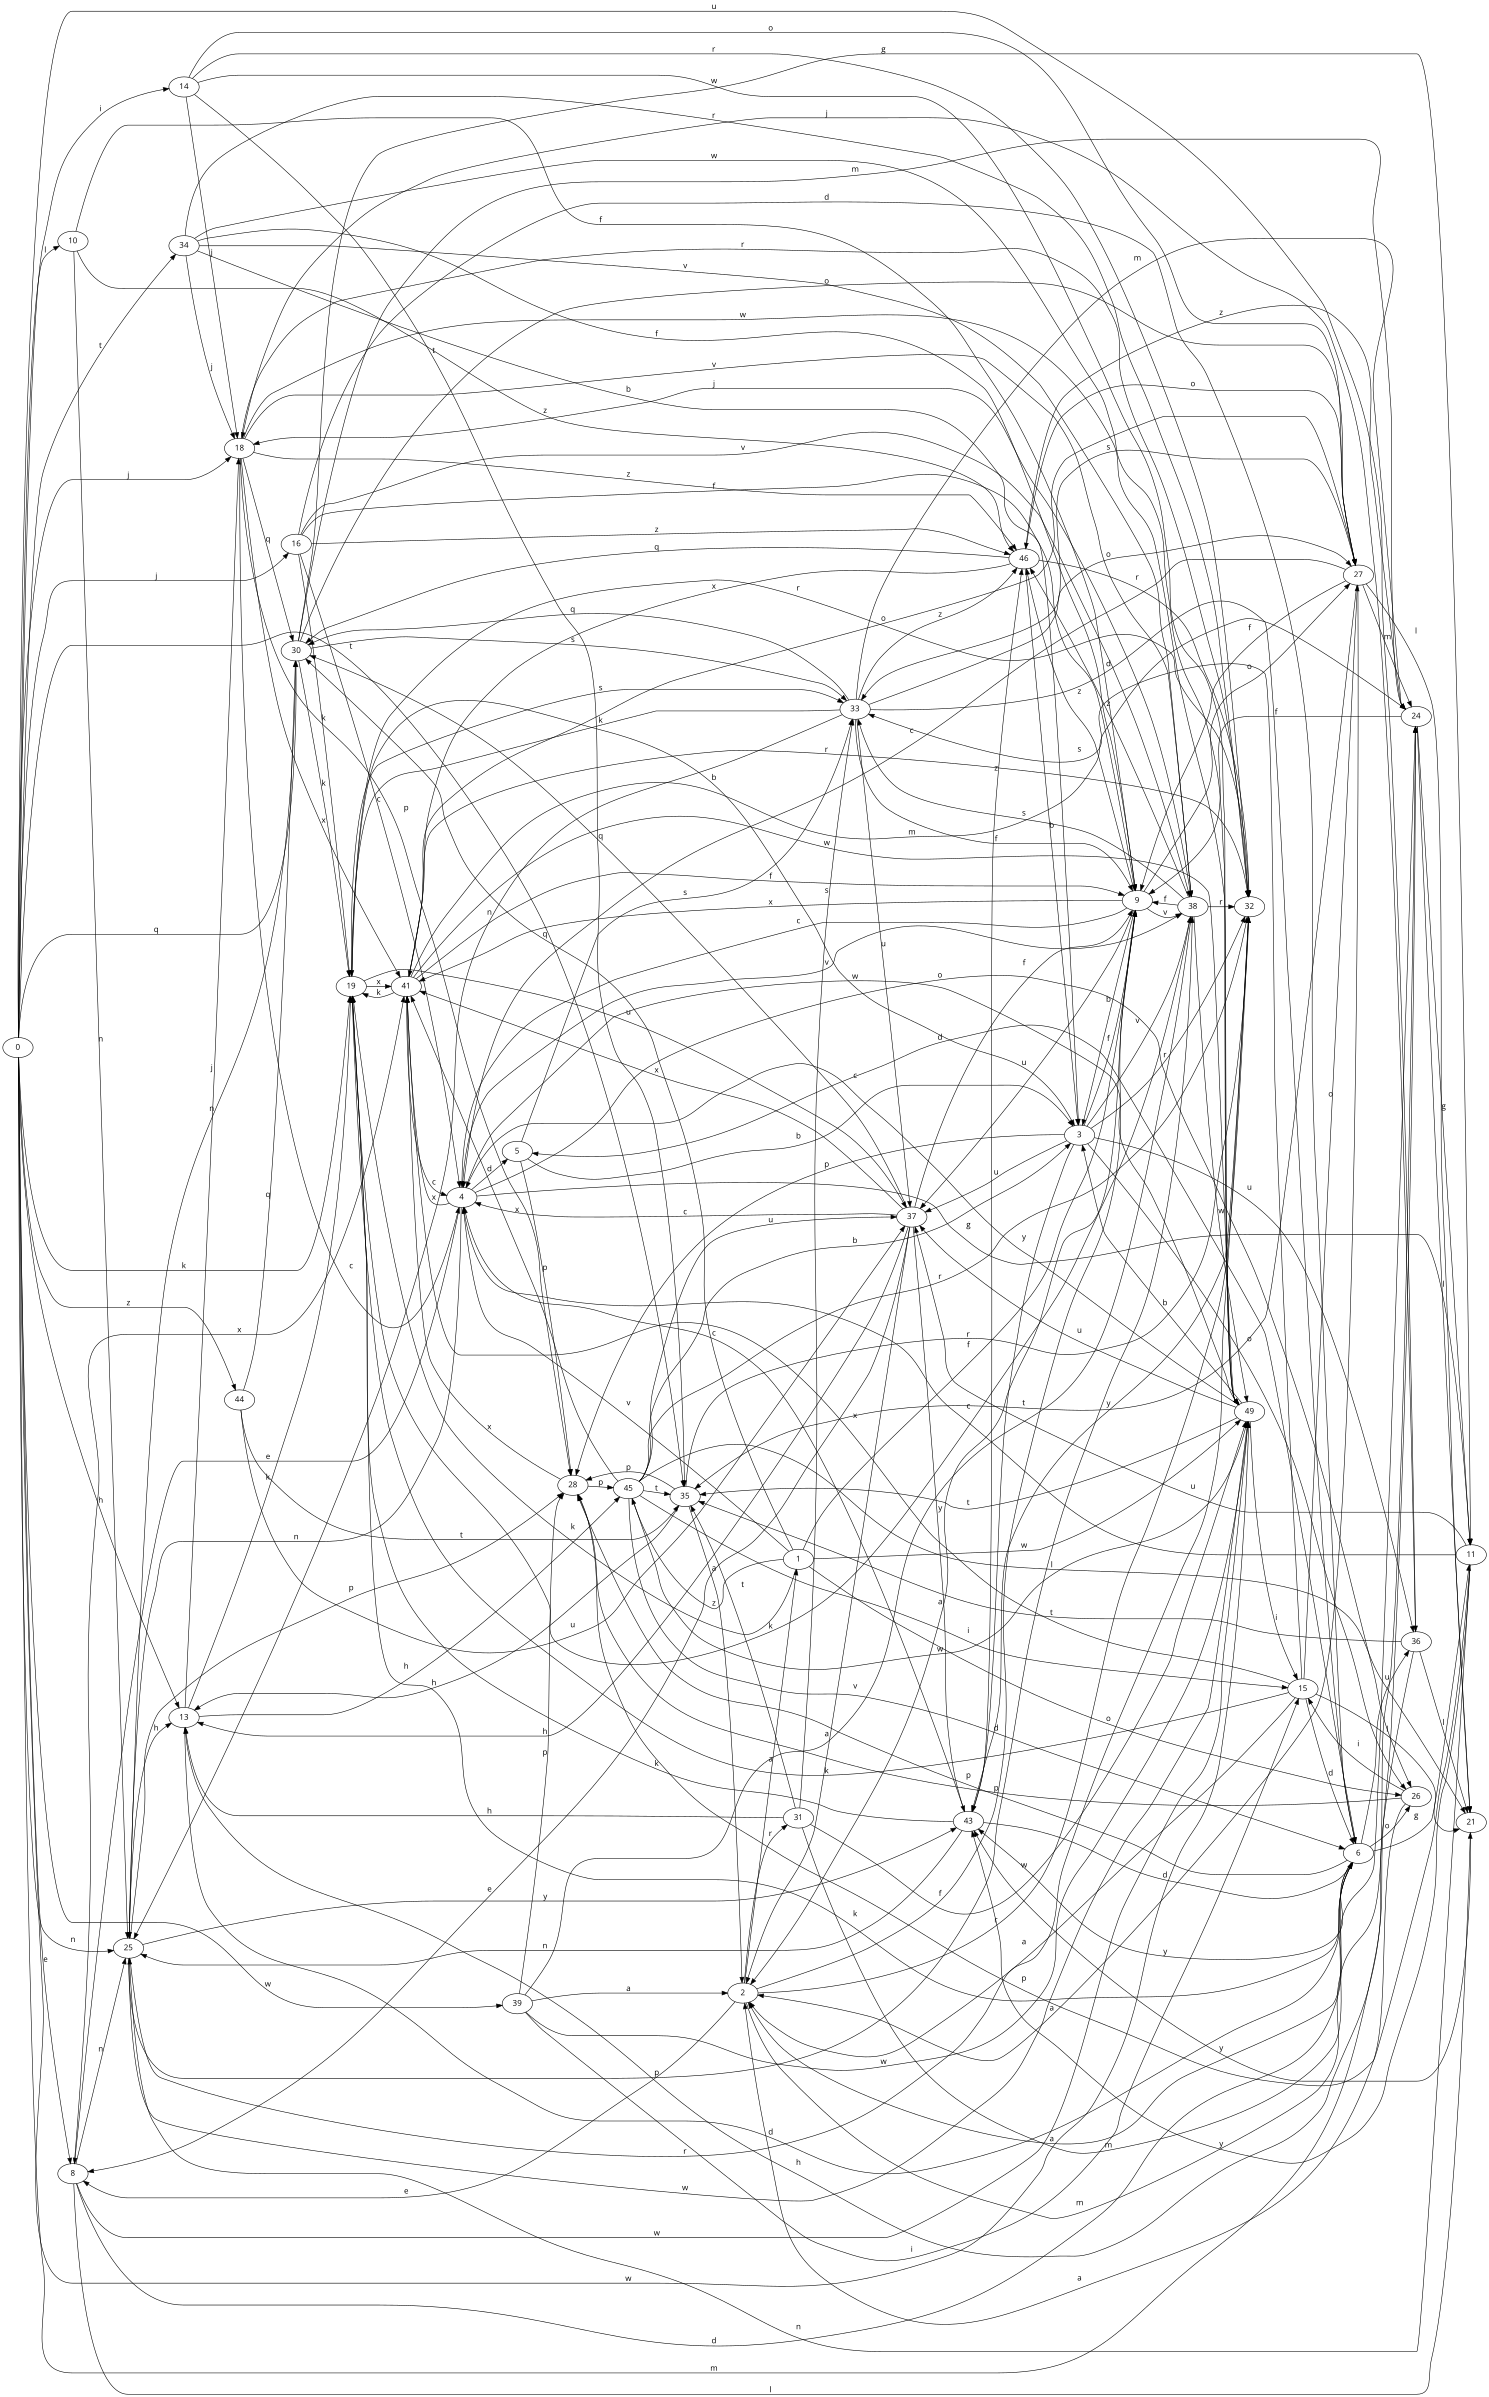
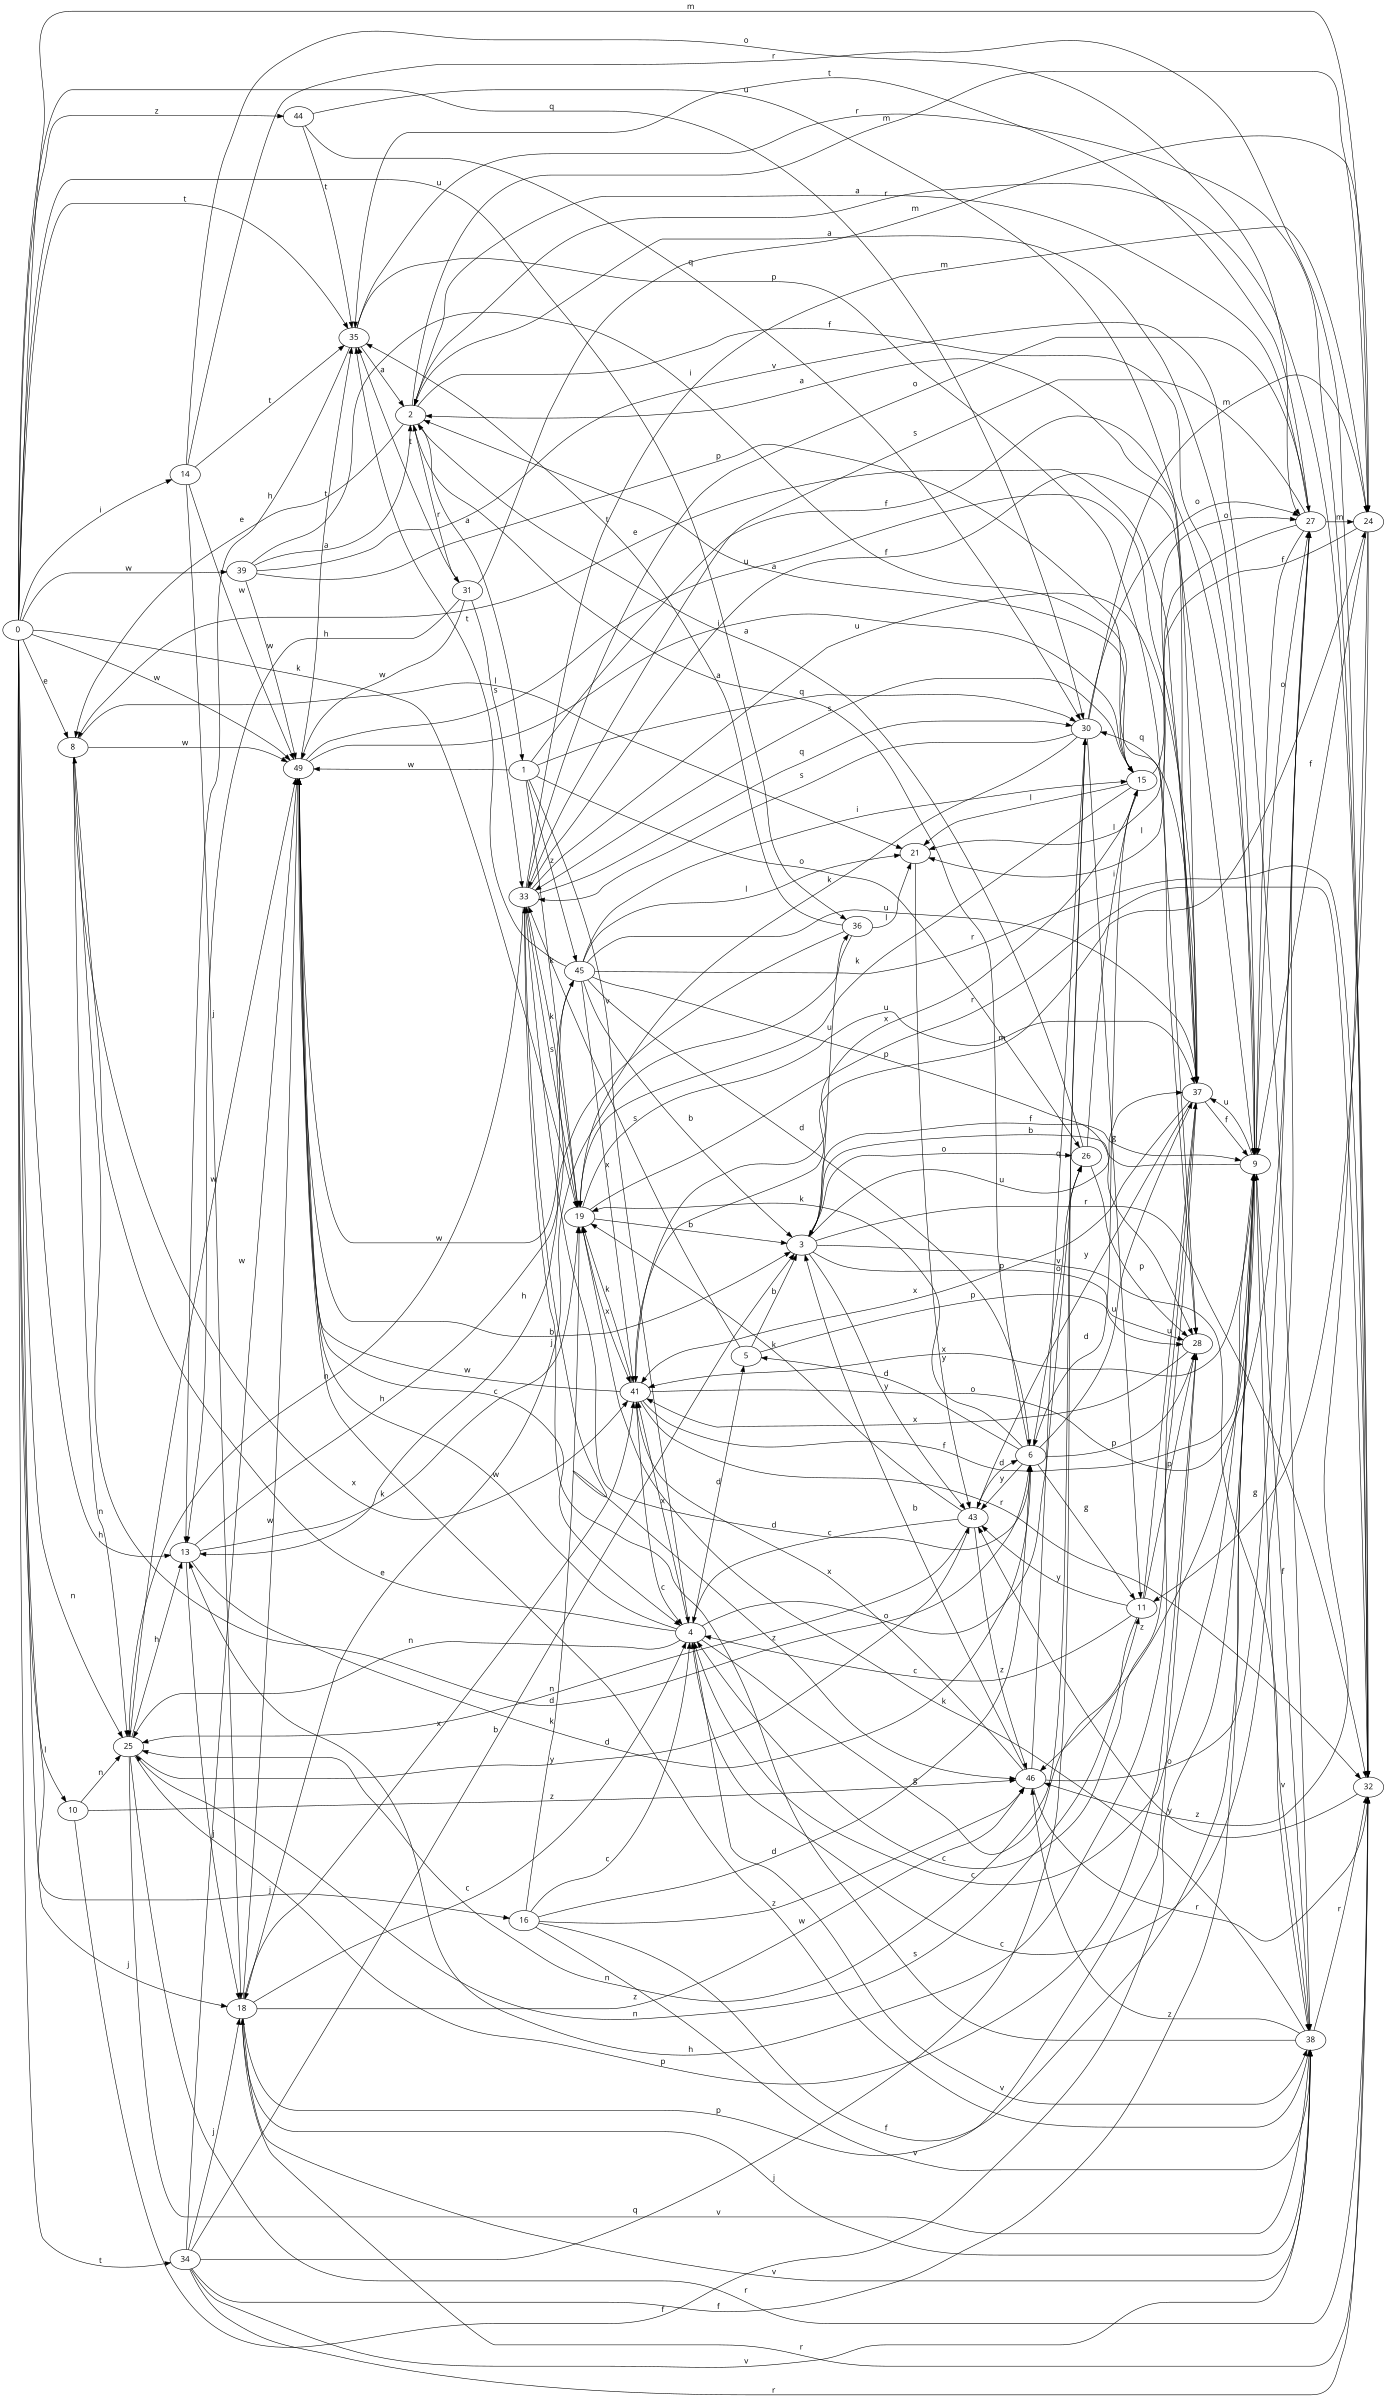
edge "18" -> "30": now "34" -> "30"
edge "28" -> "45": reversed
edge "6" -> "36": now "6" -> "37"
edge "25" -> "38": label "p" -> "v"
